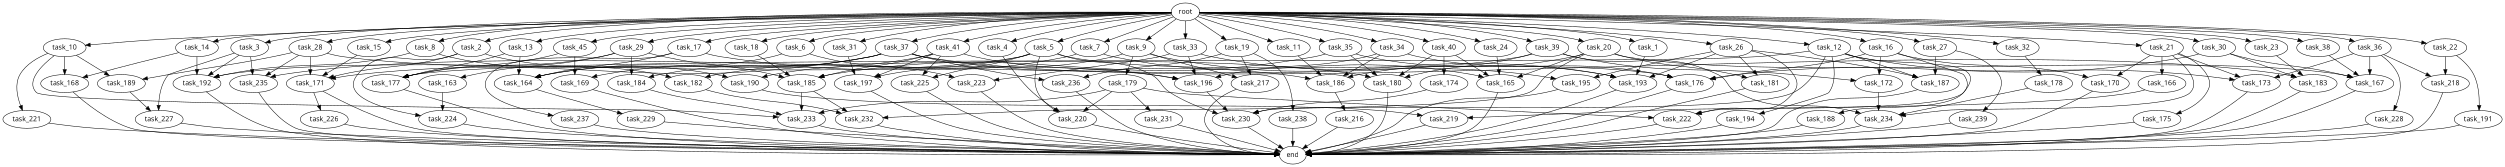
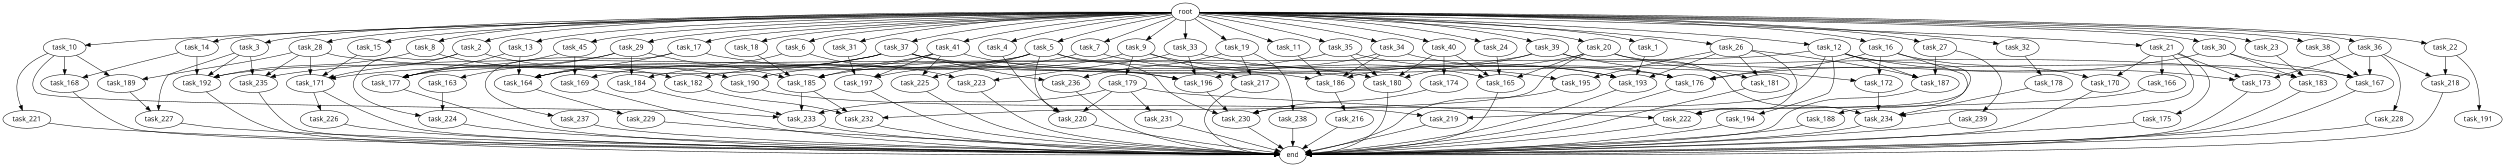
edge "task_191" -> "end": removed
